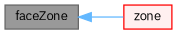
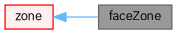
edge "zone" -> "faceZone": reversed
